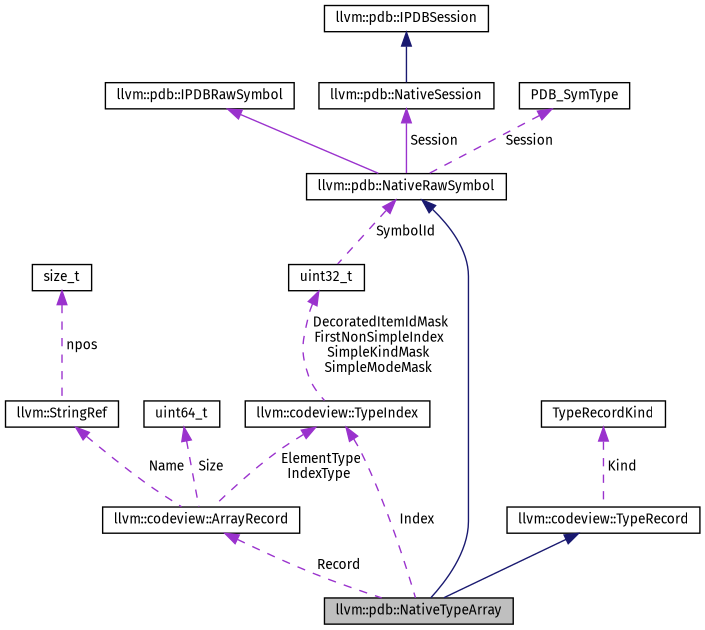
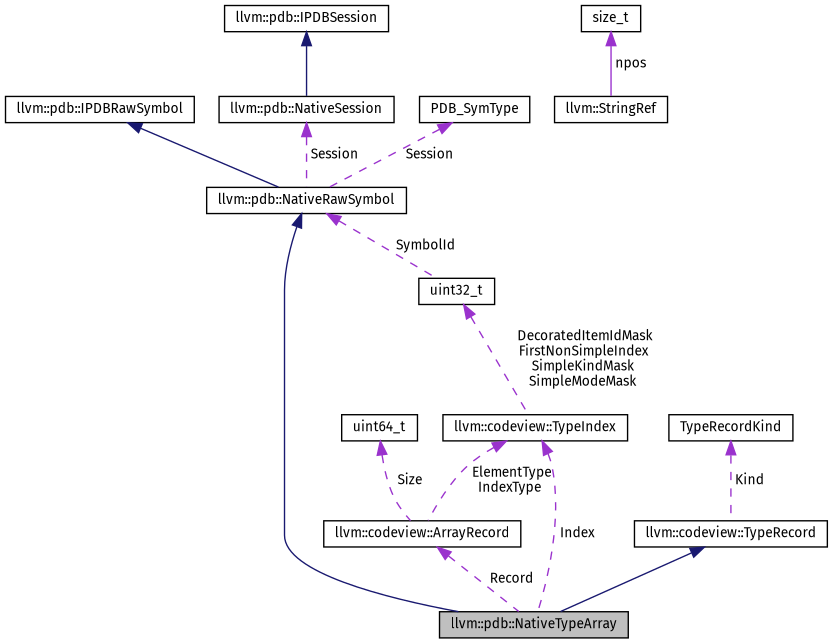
edge "llvm::pdb::NativeRawSymbol" -> "llvm::pdb::IPDBRawSymbol": color darkorchid3 -> midnightblue
edge "llvm::pdb::NativeRawSymbol" -> "llvm::pdb::NativeSession": style solid -> dashed
edge "llvm::StringRef" -> "size_t": style dashed -> solid
edge "llvm::codeview::ArrayRecord" -> "llvm::StringRef": removed, label "Name"
